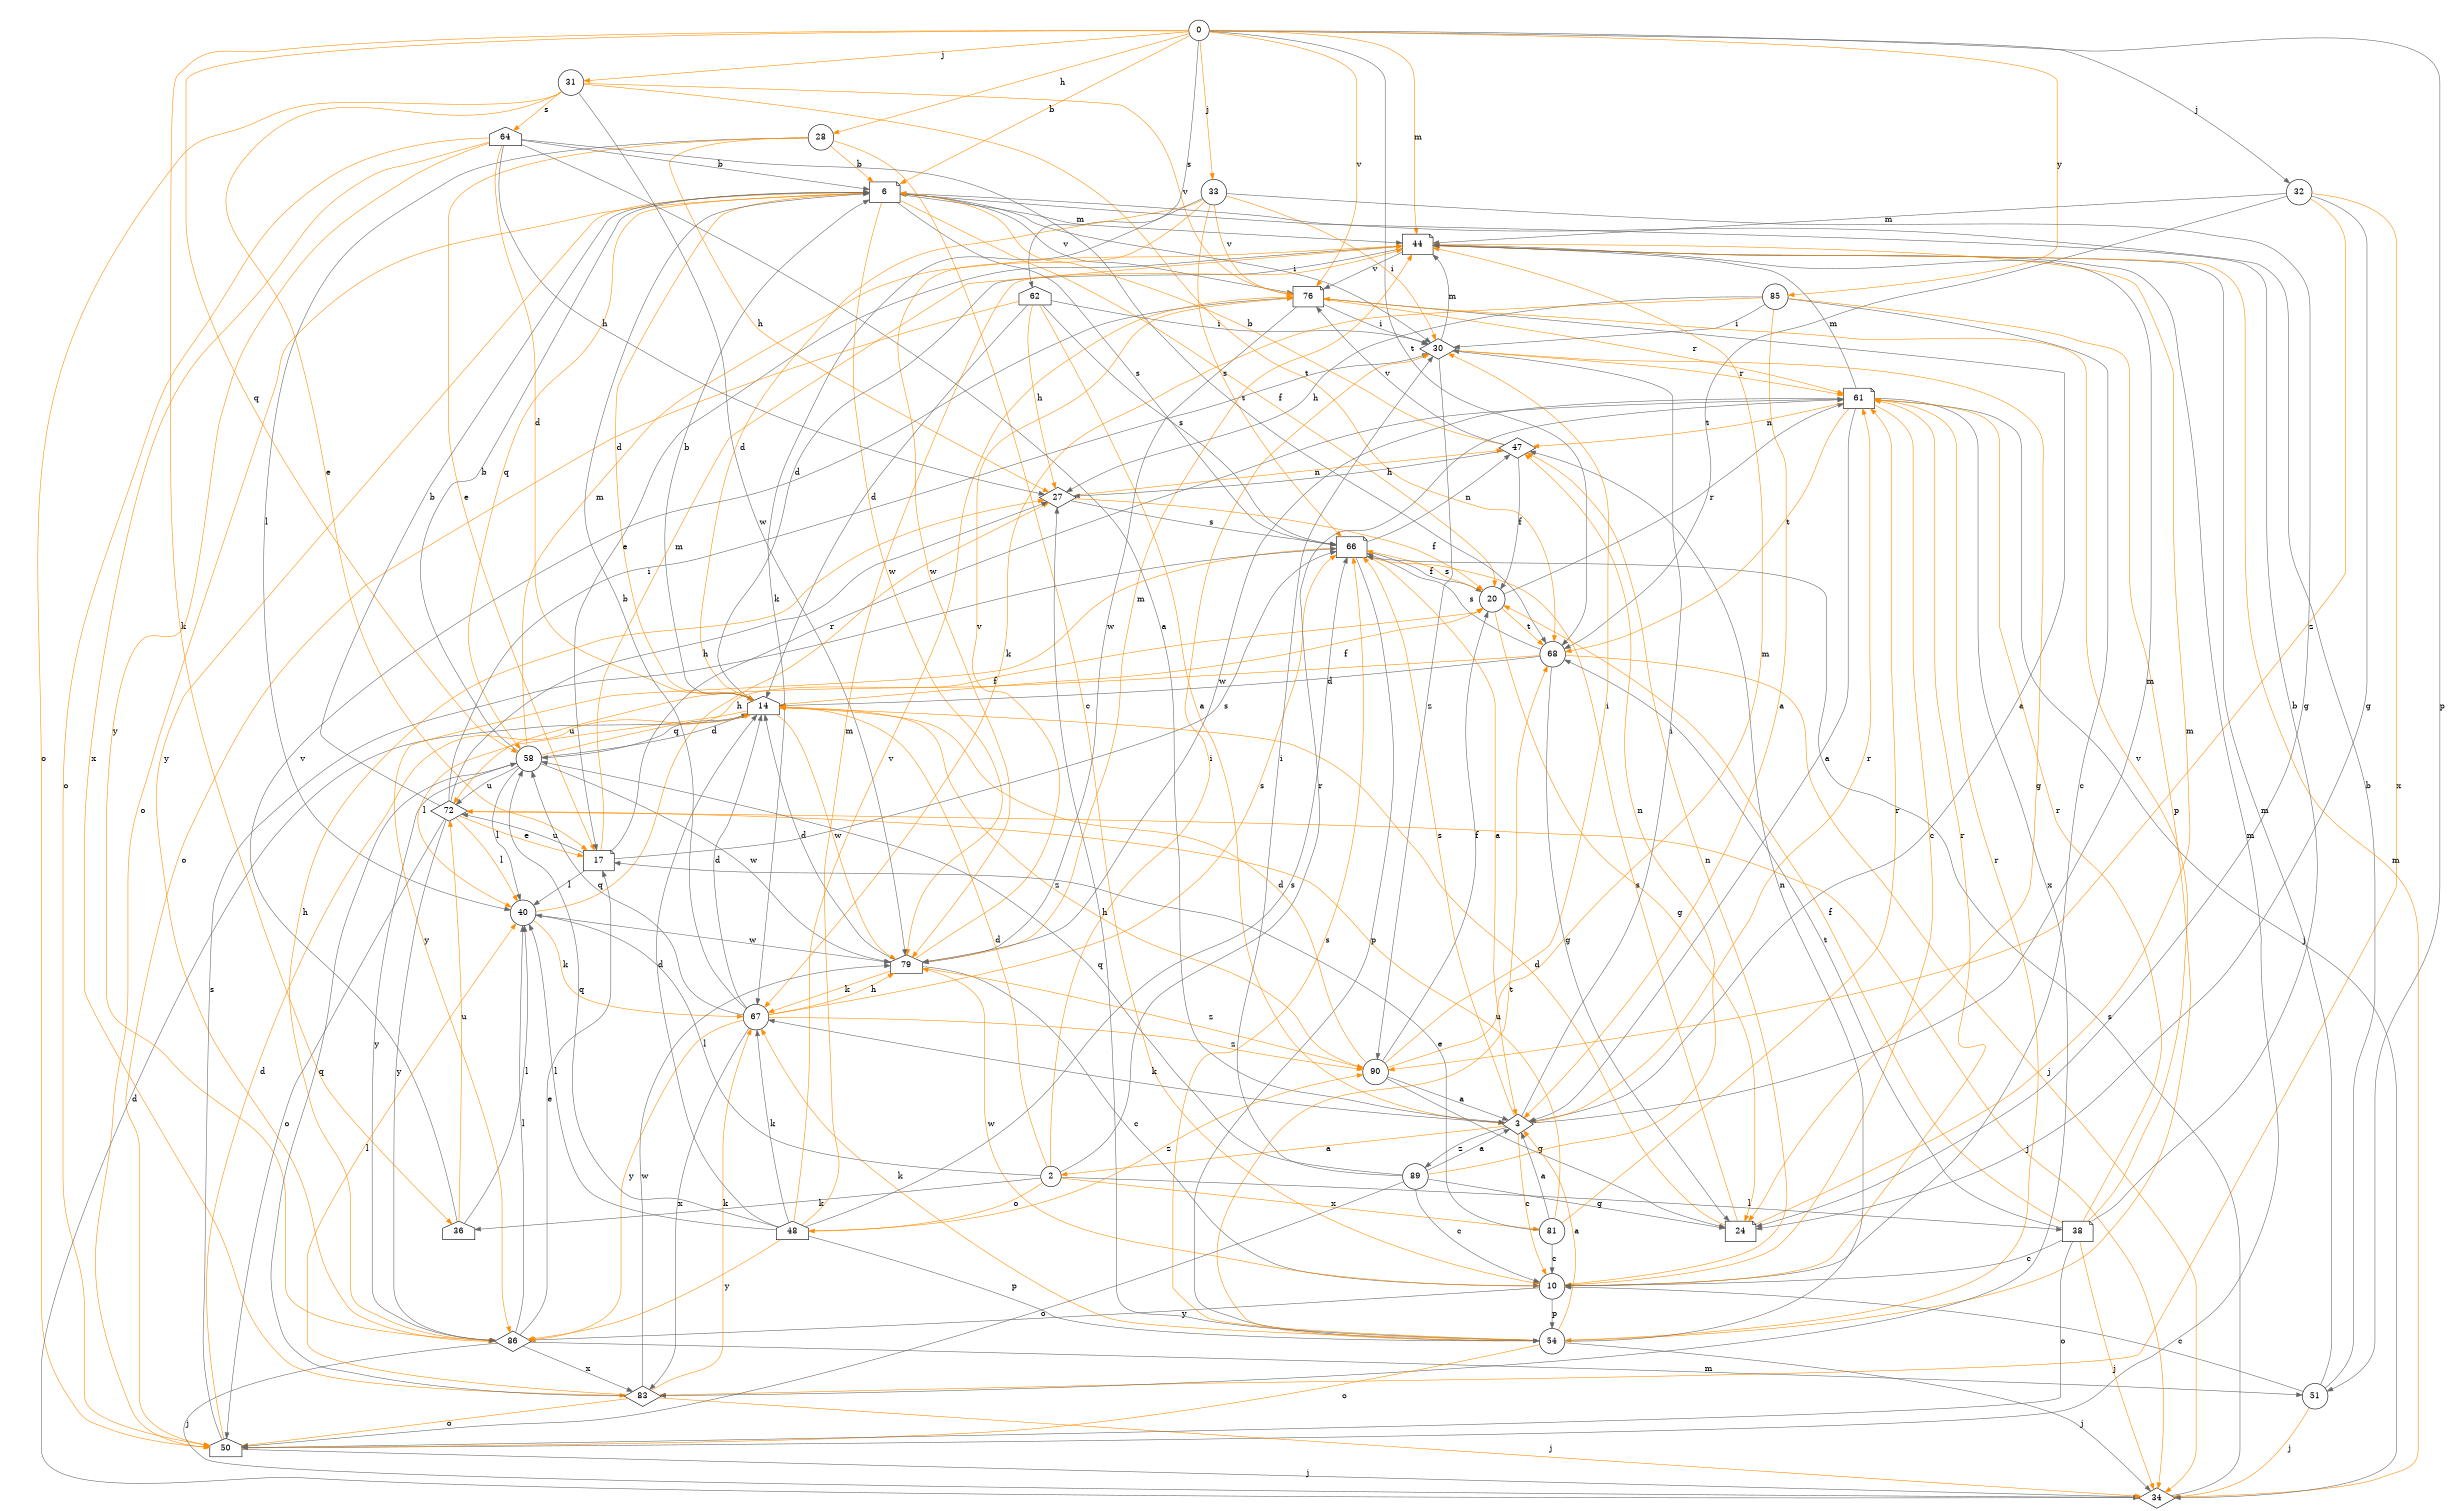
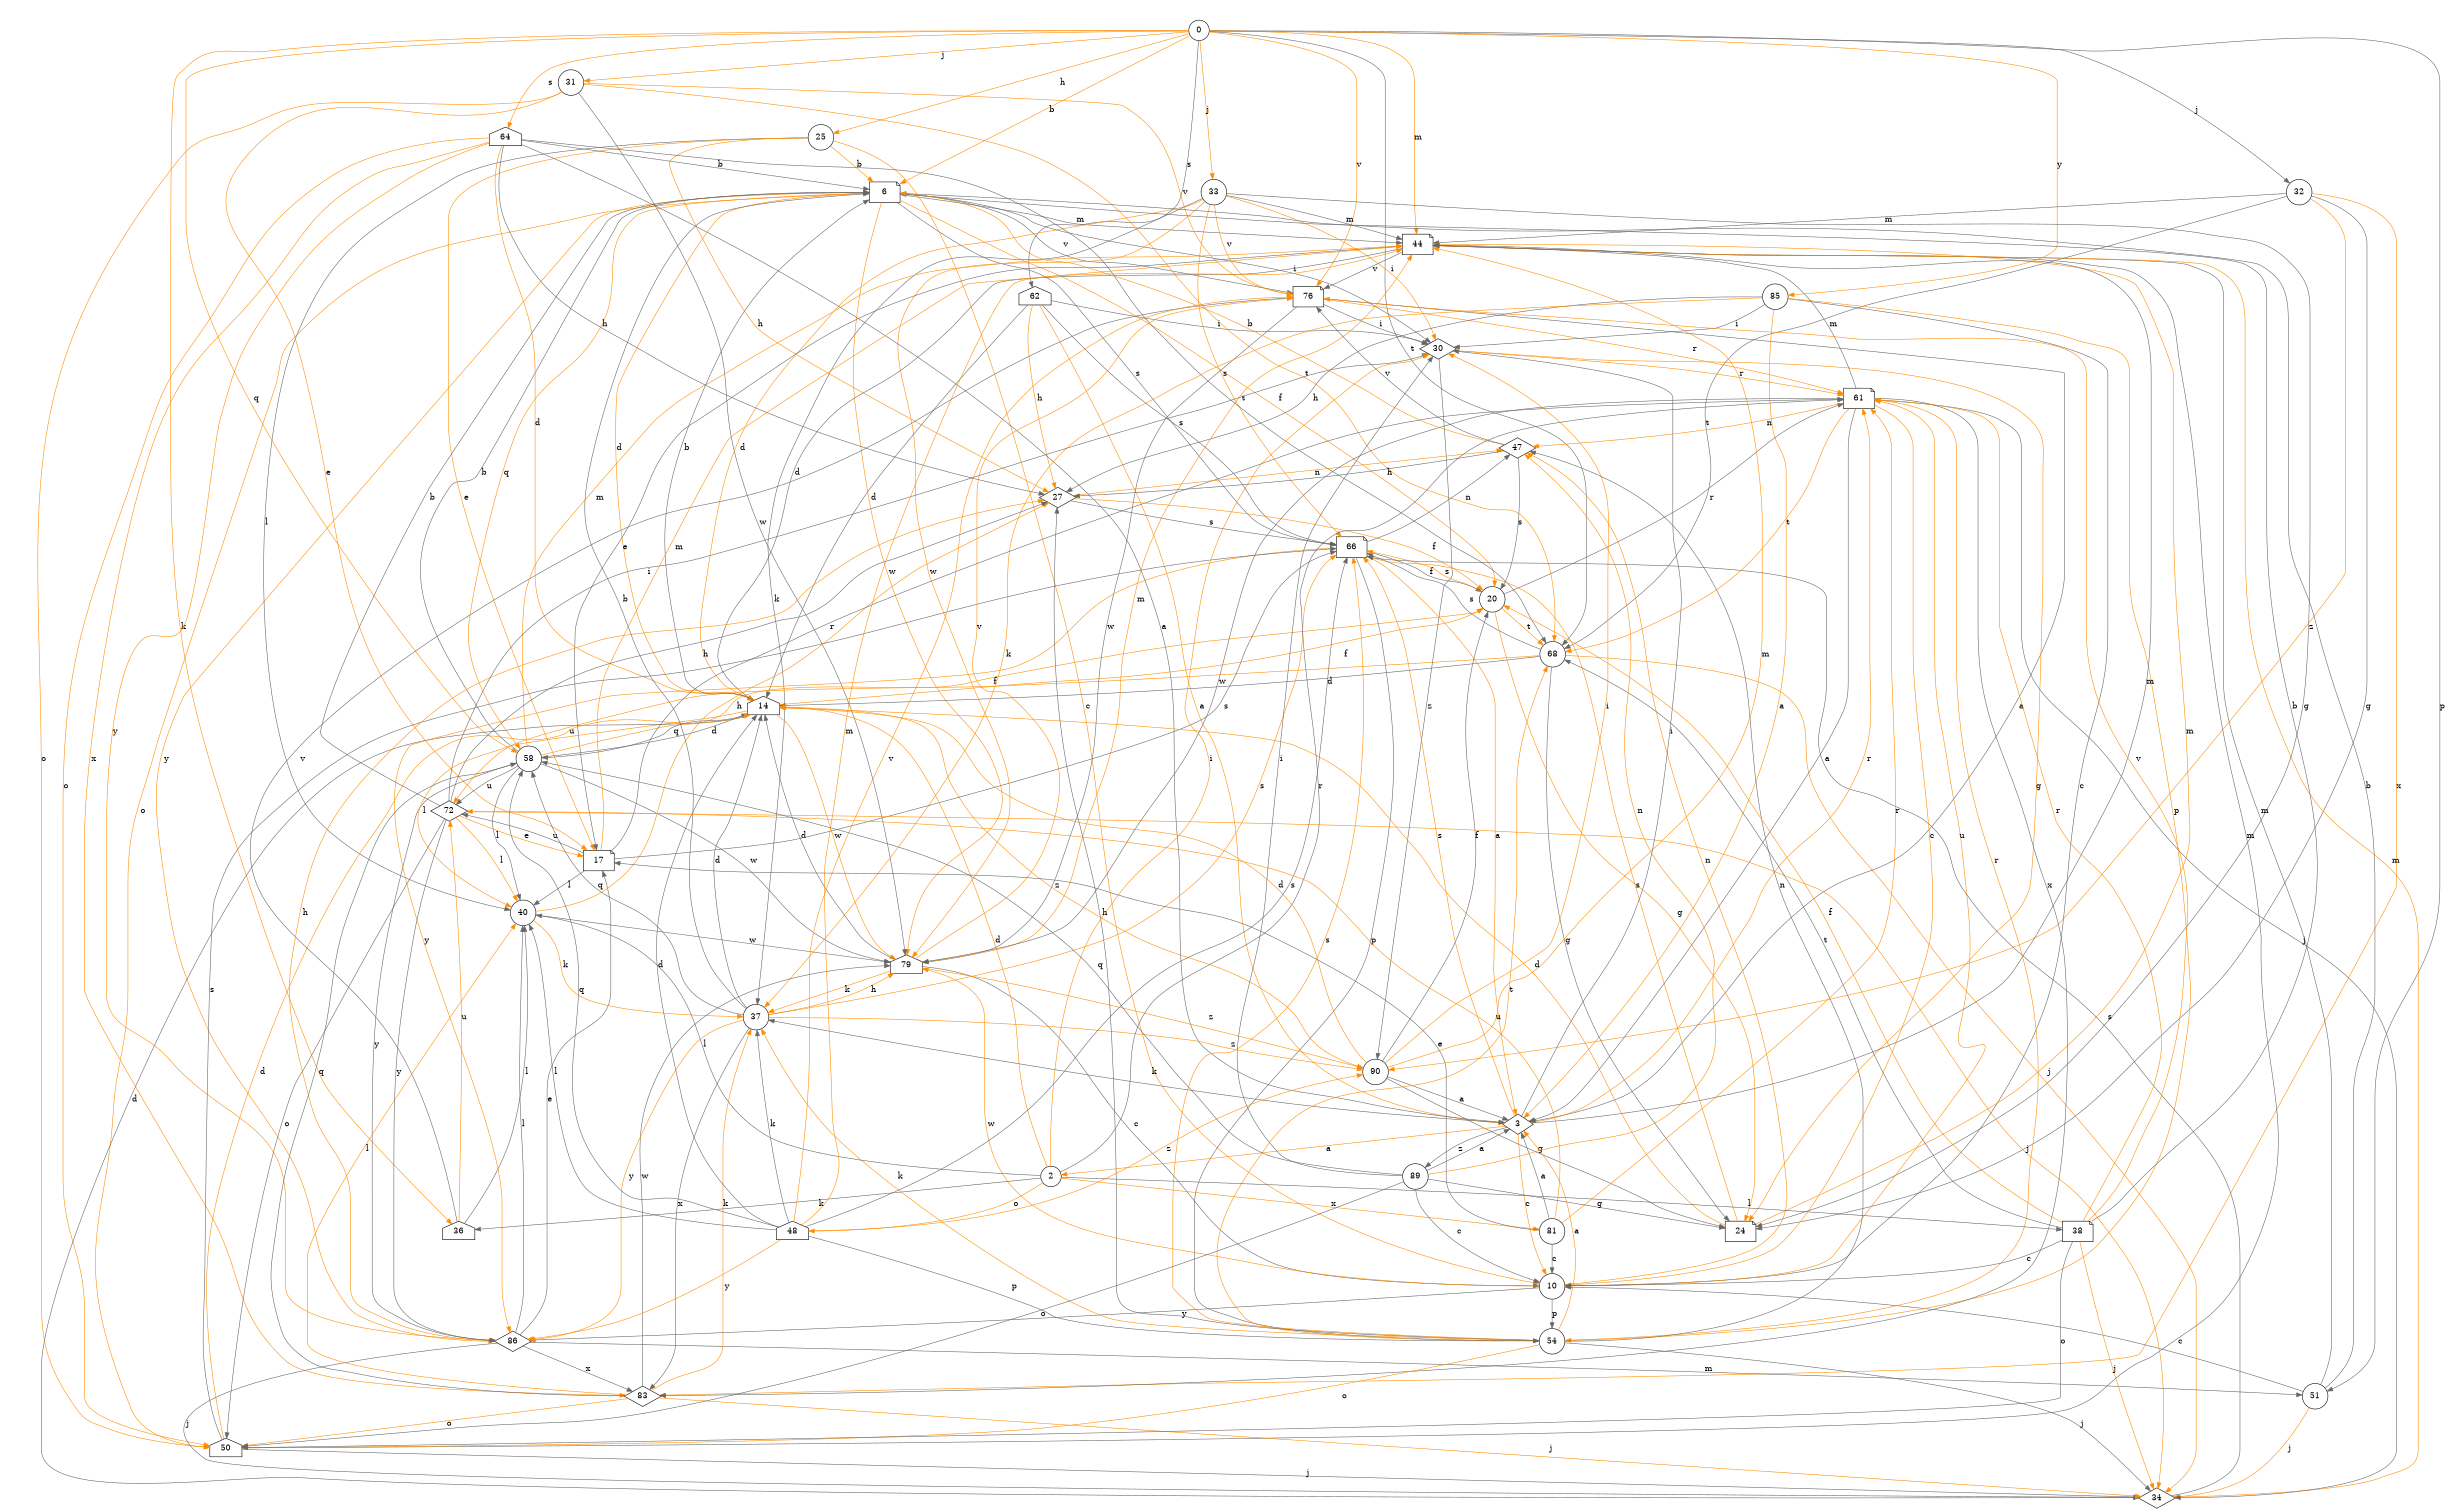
edge "31" -> "64": now "0" -> "64"
node "28": label "28" -> "25"
edge "30" -> "44": now "33" -> "44"
edge "47" -> "20": label "f" -> "s"
edge "62" -> "50": removed, label "o"
edge "10" -> "61": label "r" -> "u"
node "67": label "67" -> "37"
